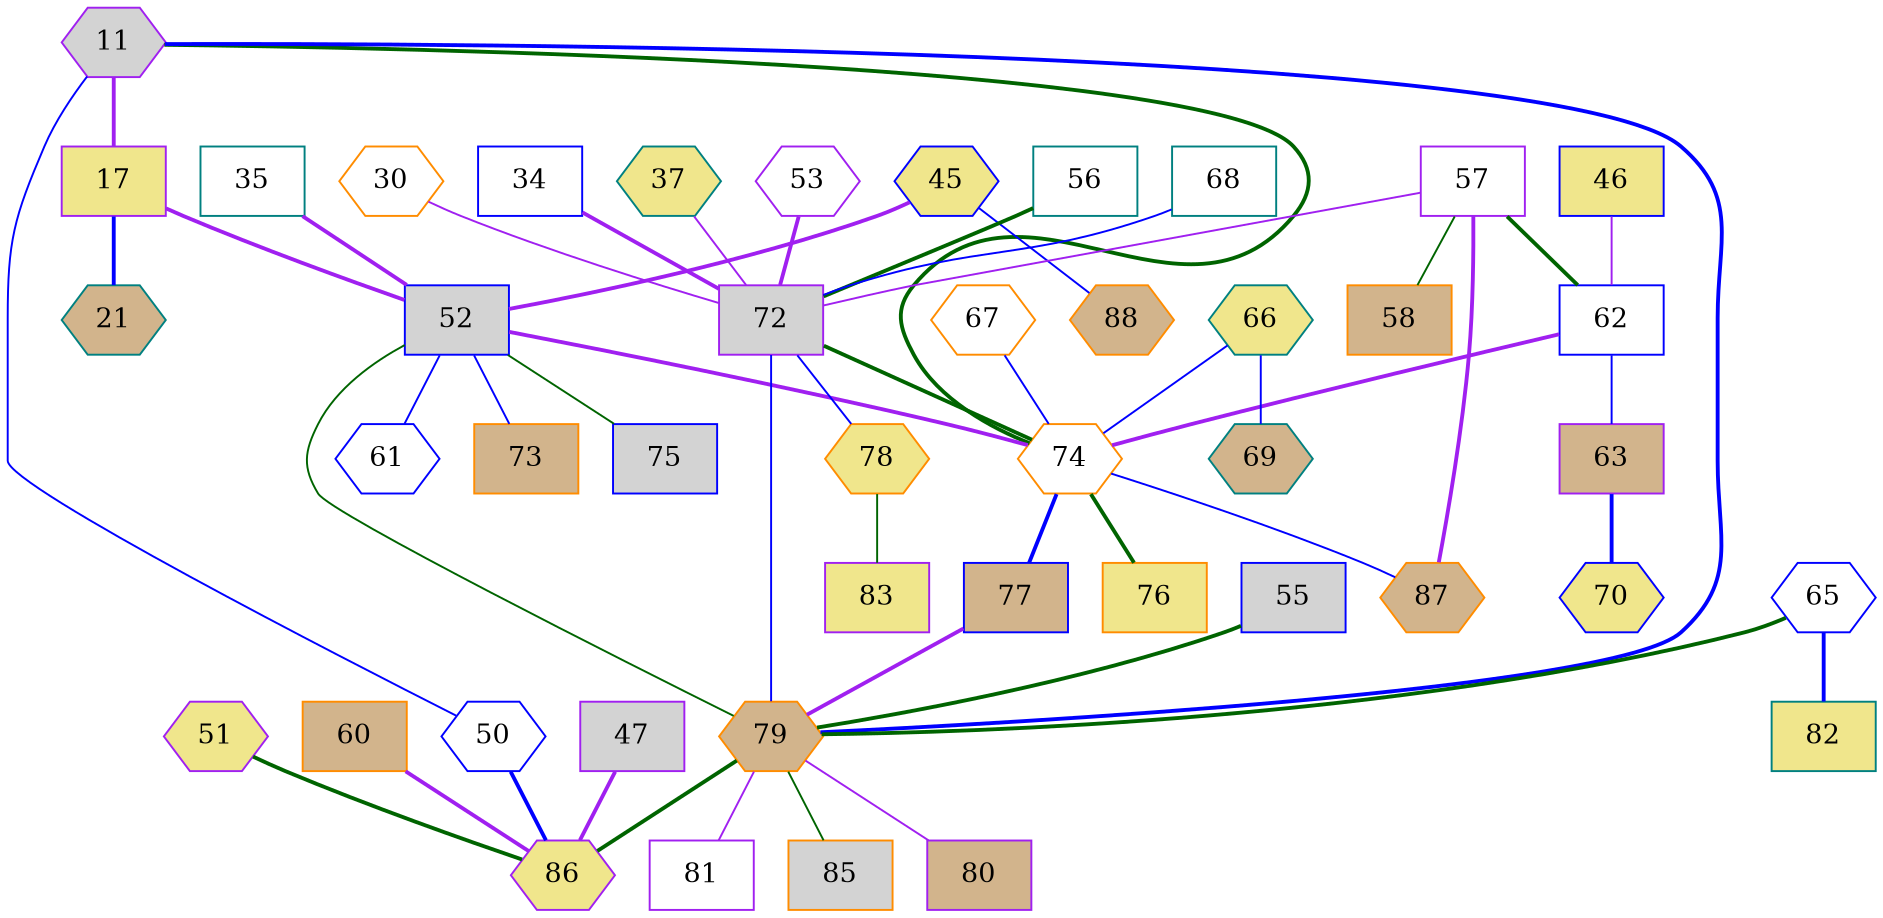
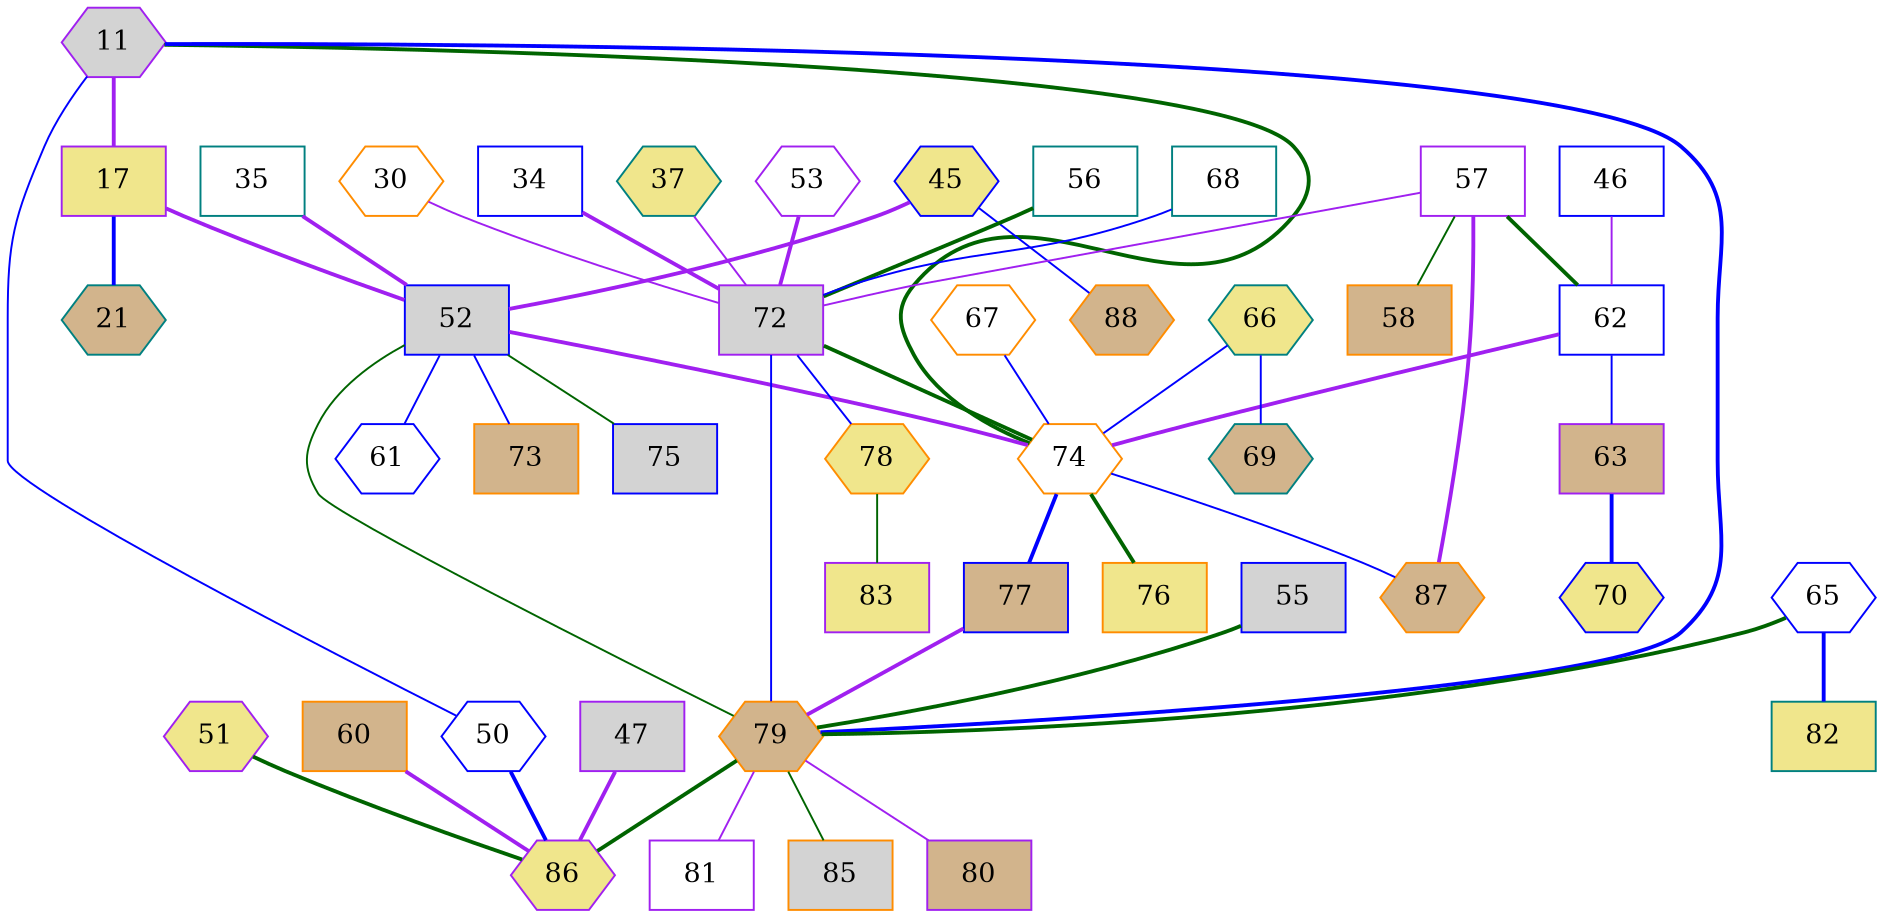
node "46": fillcolor khaki -> white
